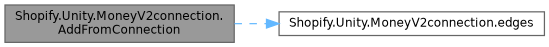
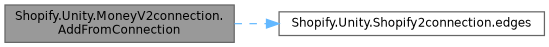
node "Shopify.Unity.MoneyV2connection.edges": label "Shopify.Unity.MoneyV2connection.edges" -> "Shopify.Unity.Shopify2connection.edges"
